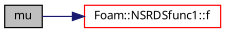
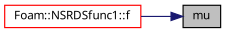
edge "mu" -> "Foam::NSRDSfunc1::f": reversed
